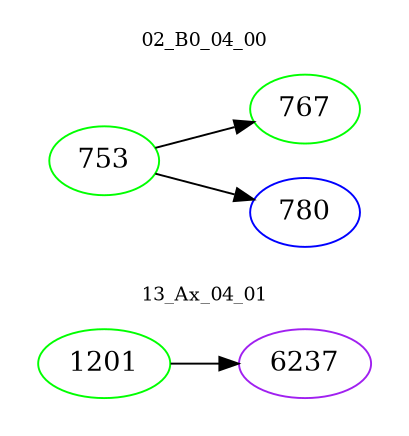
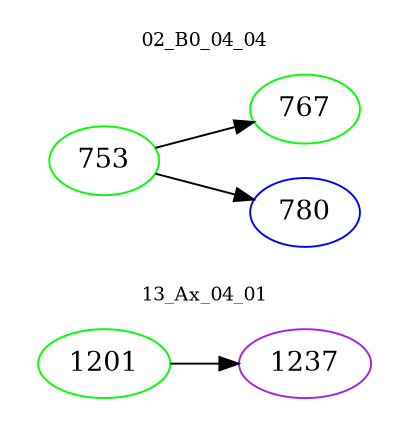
cluster "02_B0_04_00": label "02_B0_04_00" -> "02_B0_04_04"
node "6237": label "6237" -> "1237"
